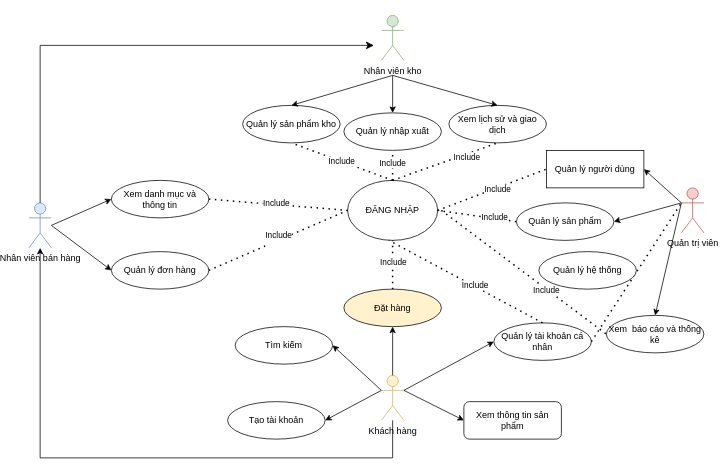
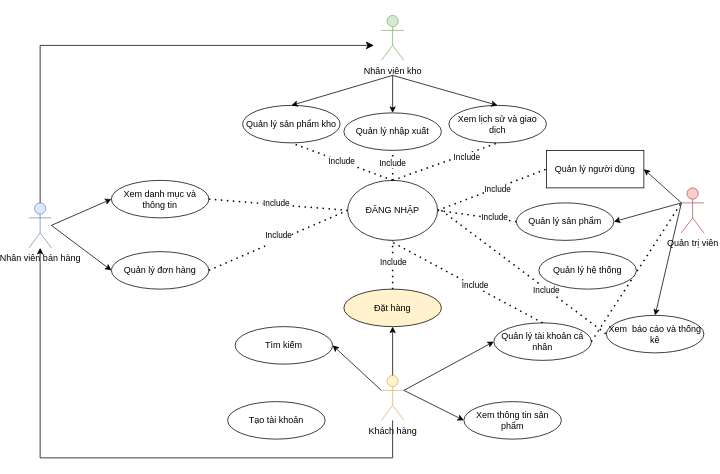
edge "Khách hàng" -> "Tạo tài khoản": removed
node "Xem thông tin sản phẩm": shape rounded rectangle -> ellipse
